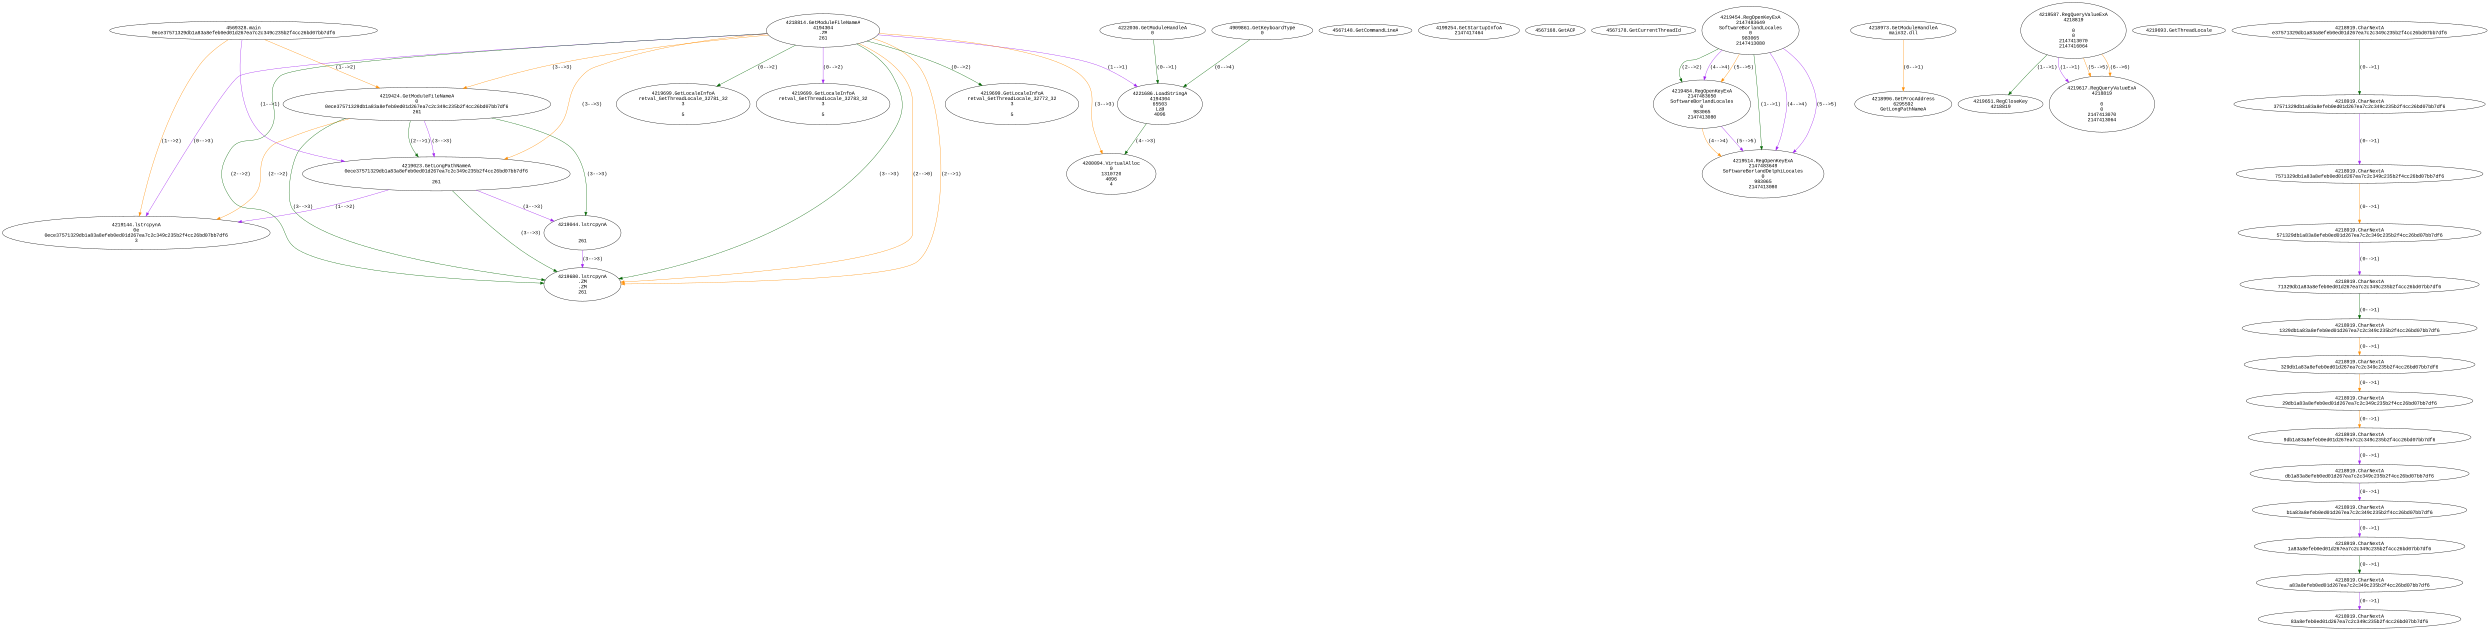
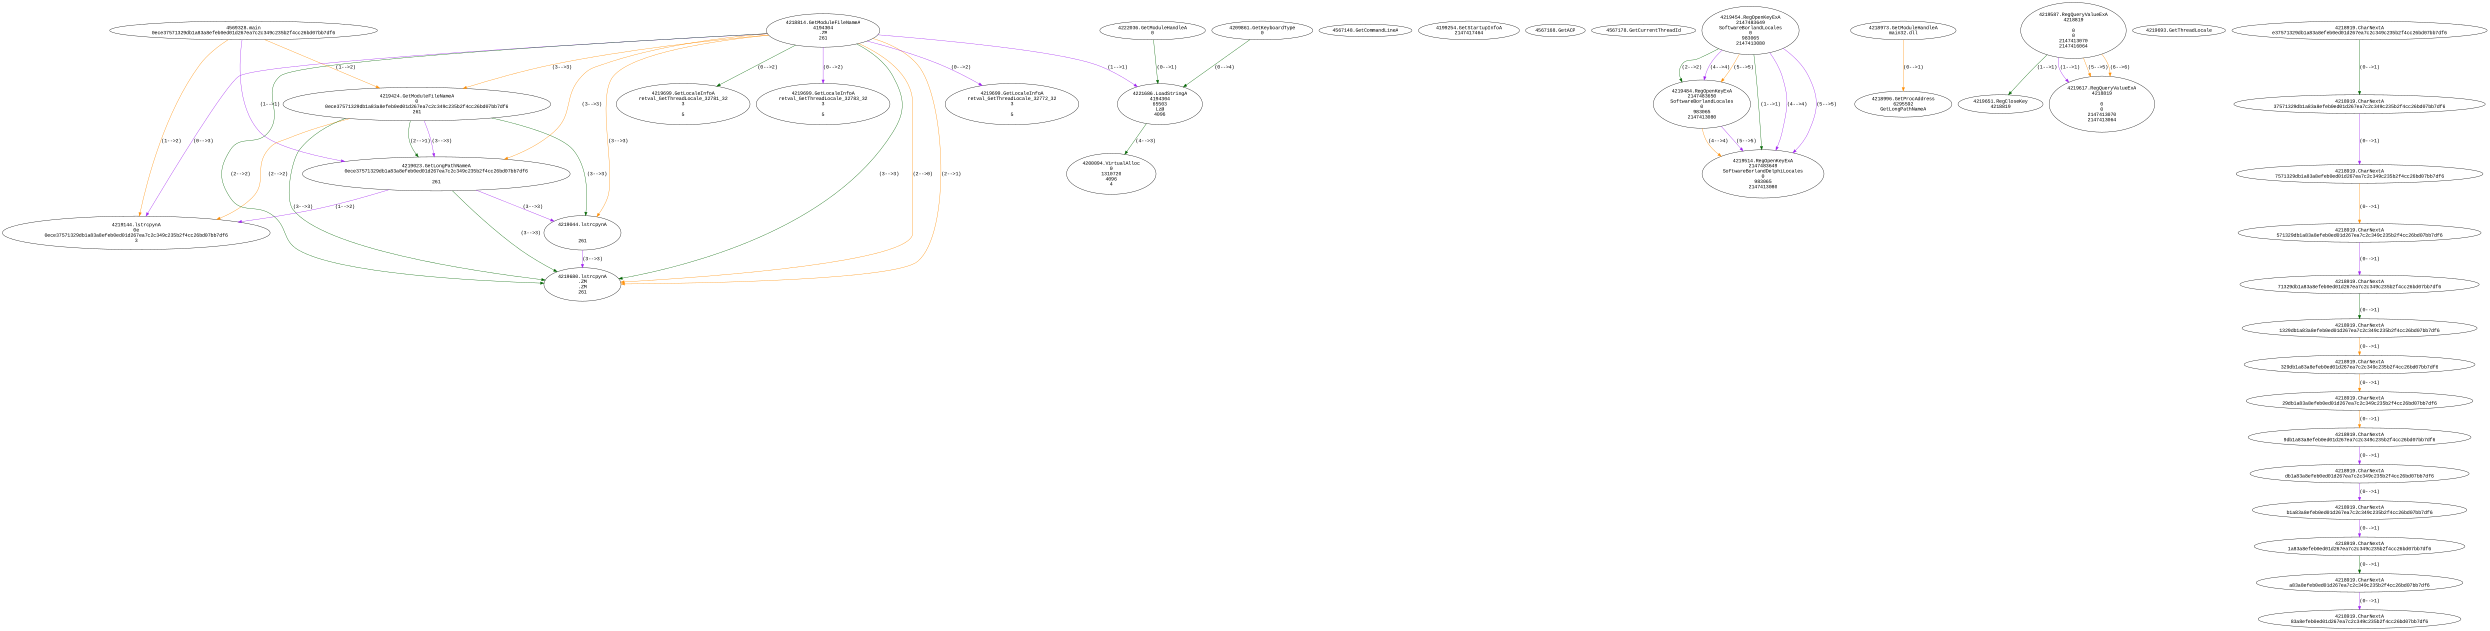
node "4909861.GetKeyboardType 0": label "4909861.GetKeyboardType 0" -> "4209861.GetKeyboardType 0"
edge "4218814.GetModuleFileNameA 4194304 .ZM 261" -> "4200094.VirtualAlloc 0 1310720 4096 4": now "4218814.GetModuleFileNameA 4194304 .ZM 261" -> "4219044.lstrcpynA 261"
edge "4218814.GetModuleFileNameA 4194304 .ZM 261" -> "4219699.GetLocaleInfoA retval_GetThreadLocale_32772_32 3 5": color darkgreen -> purple
